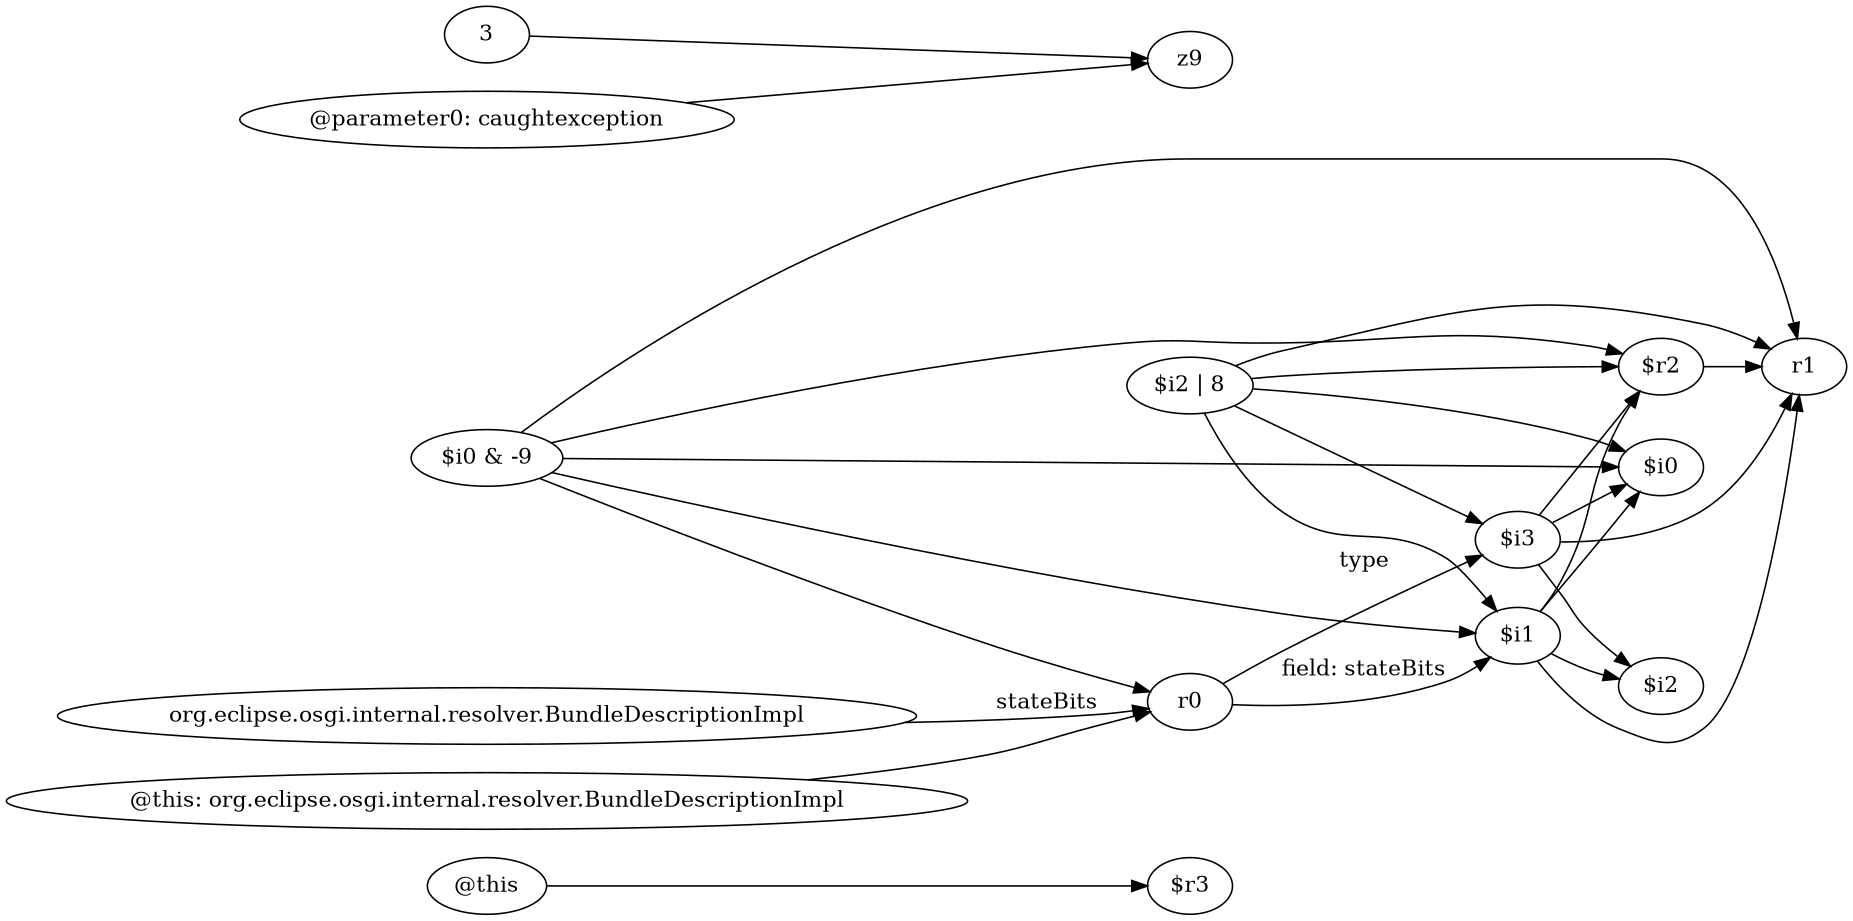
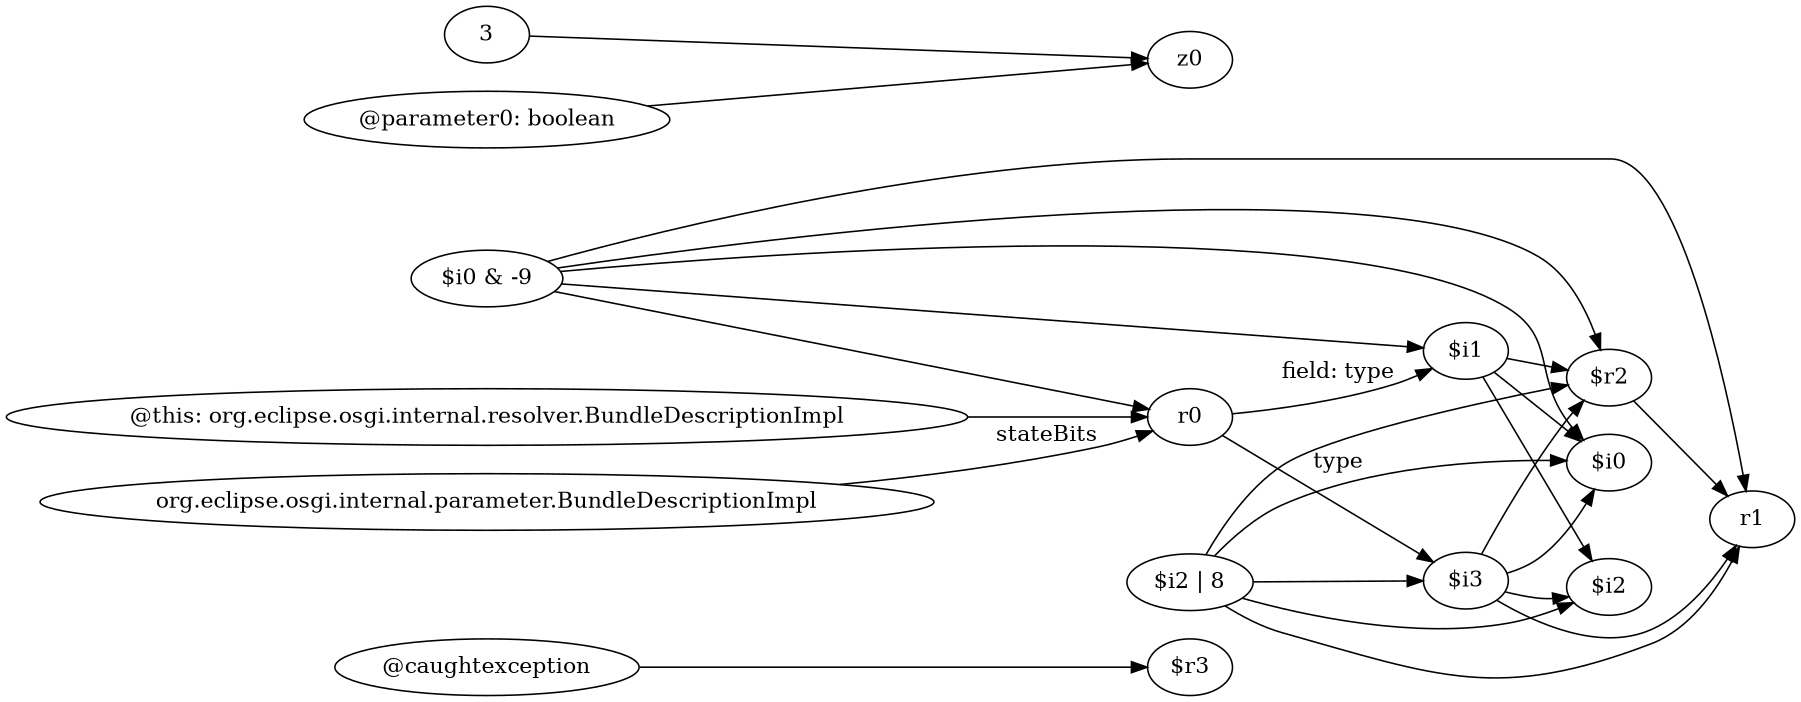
node "z9": label "z9" -> "z0"
node "@parameter0: caughtexception": label "@parameter0: caughtexception" -> "@parameter0: boolean"
edge "$i2 | 8" -> "$i1": now "$i2 | 8" -> "$i2"
edge "r0" -> "$i1": label "field: stateBits" -> "field: type"
edge "$i1" -> "r1": removed
node "org.eclipse.osgi.internal.resolver.BundleDescriptionImpl": label "org.eclipse.osgi.internal.resolver.BundleDescriptionImpl" -> "org.eclipse.osgi.internal.parameter.BundleDescriptionImpl"
node "@this": label "@this" -> "@caughtexception"
